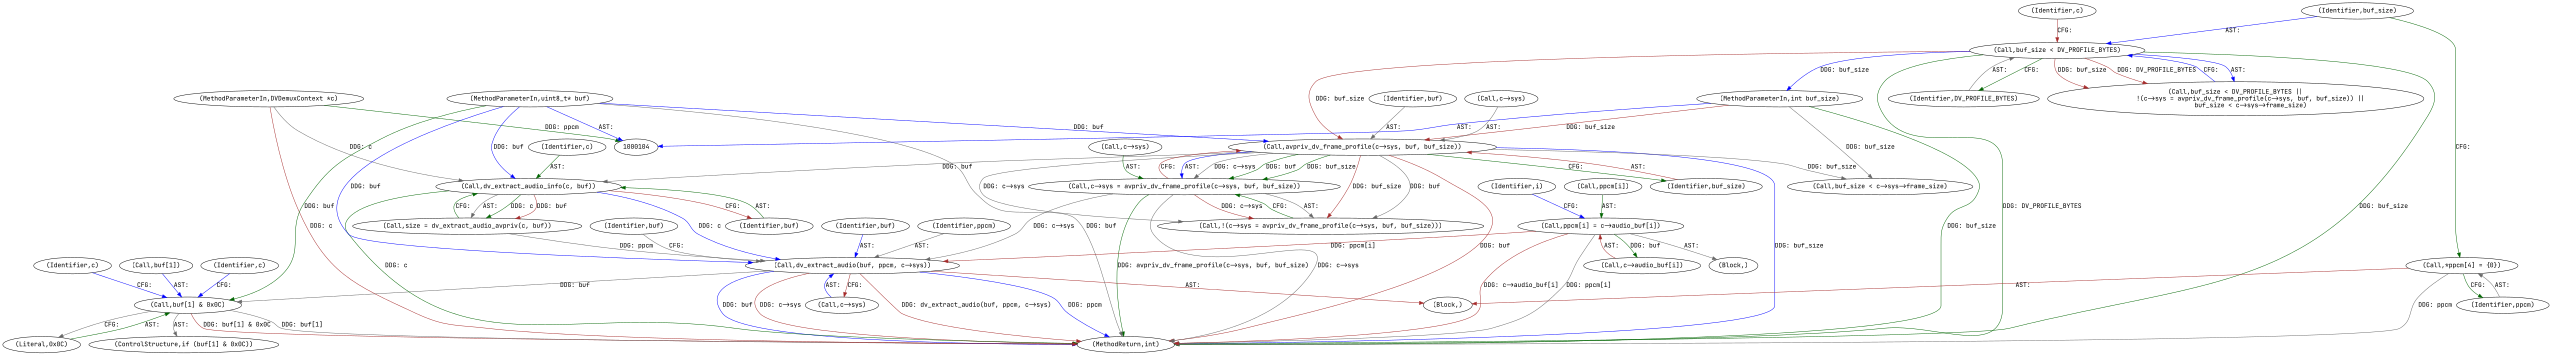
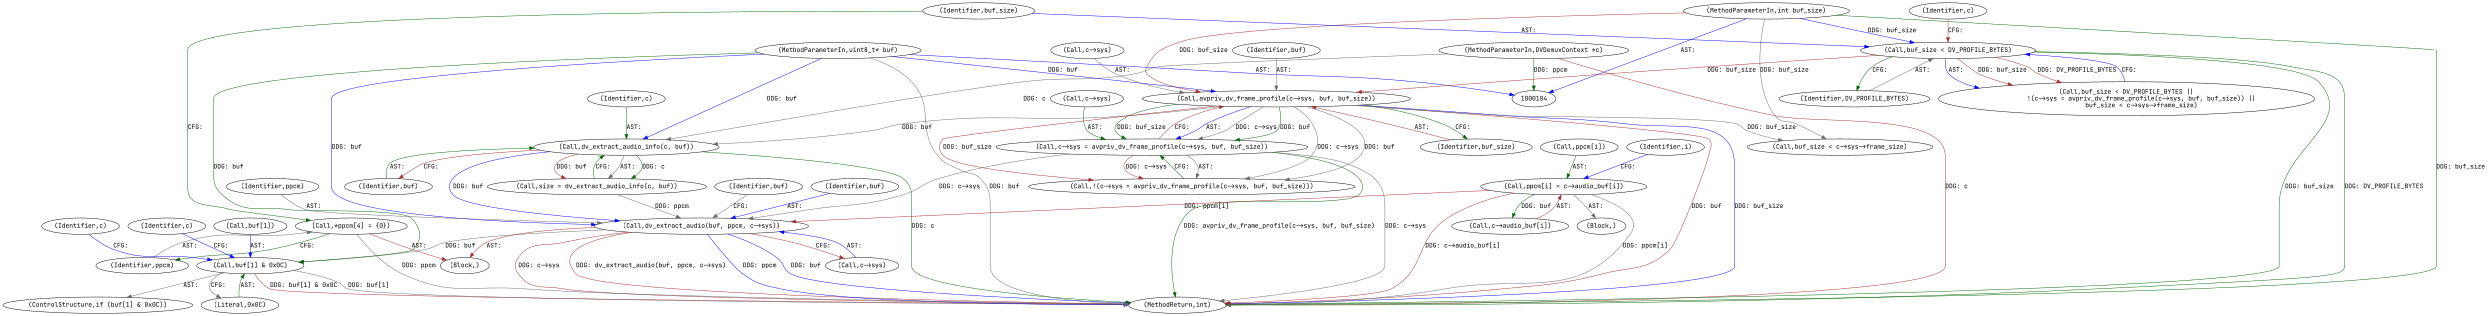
edge "(Call,buf_size < DV_PROFILE_BYTES)" -> "(MethodParameterIn,int buf_size)": reversed
node "(Call,size = dv_extract_audio_avpriv(c, buf))": label "(Call,size = dv_extract_audio_avpriv(c, buf))" -> "(Call,size = dv_extract_audio_info(c, buf))"
edge "(Call,dv_extract_audio_info(c, buf))" -> "(Call,dv_extract_audio(buf, ppcm, c->sys))": label "DDG: c" -> "DDG: buf"
